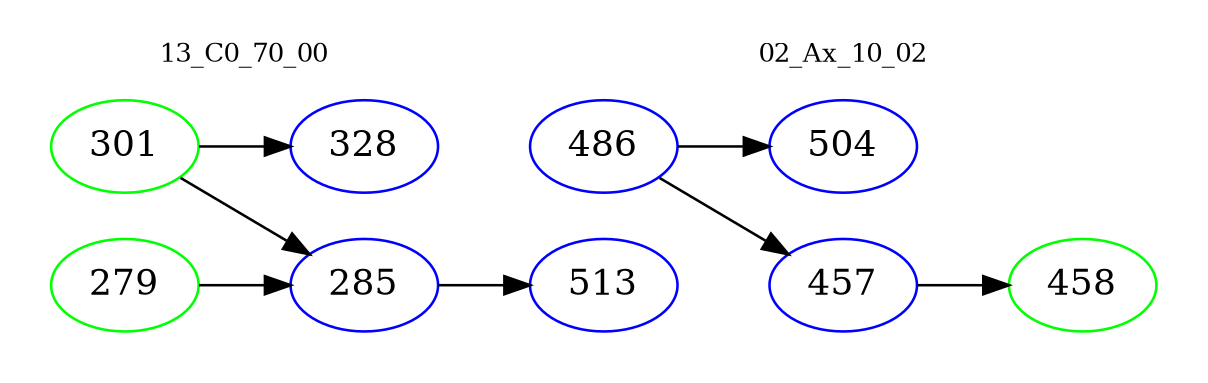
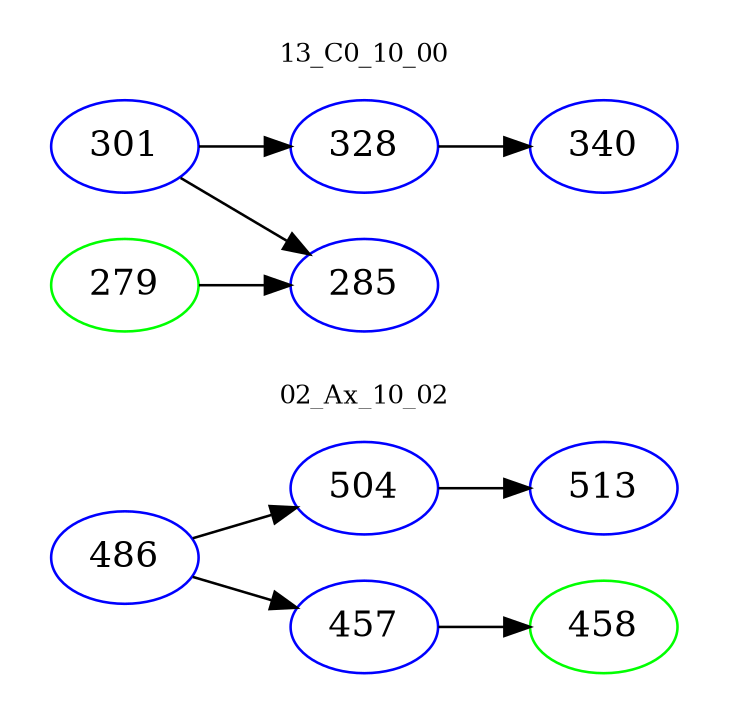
cluster "13_C0_70_00": label "13_C0_70_00" -> "13_C0_10_00"
node "301": color green -> blue
node "340": added
edge "285" -> "513": now "504" -> "513"
